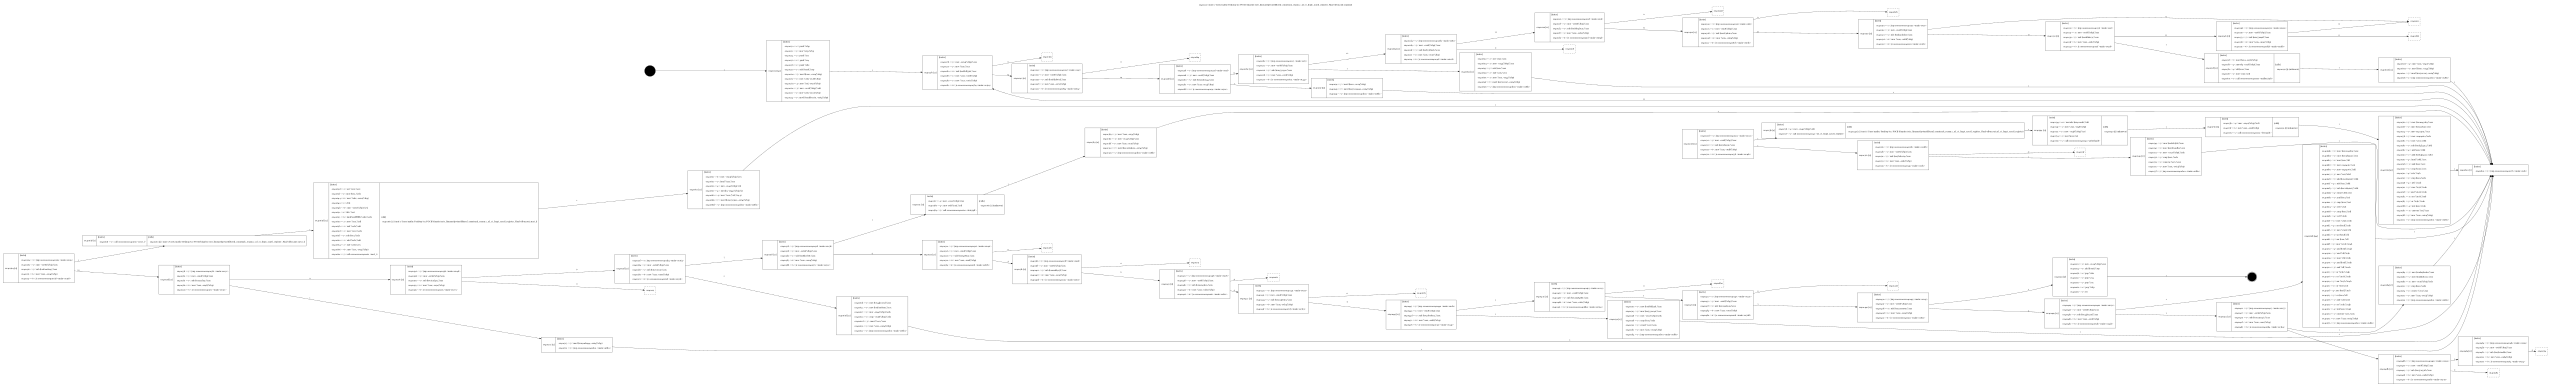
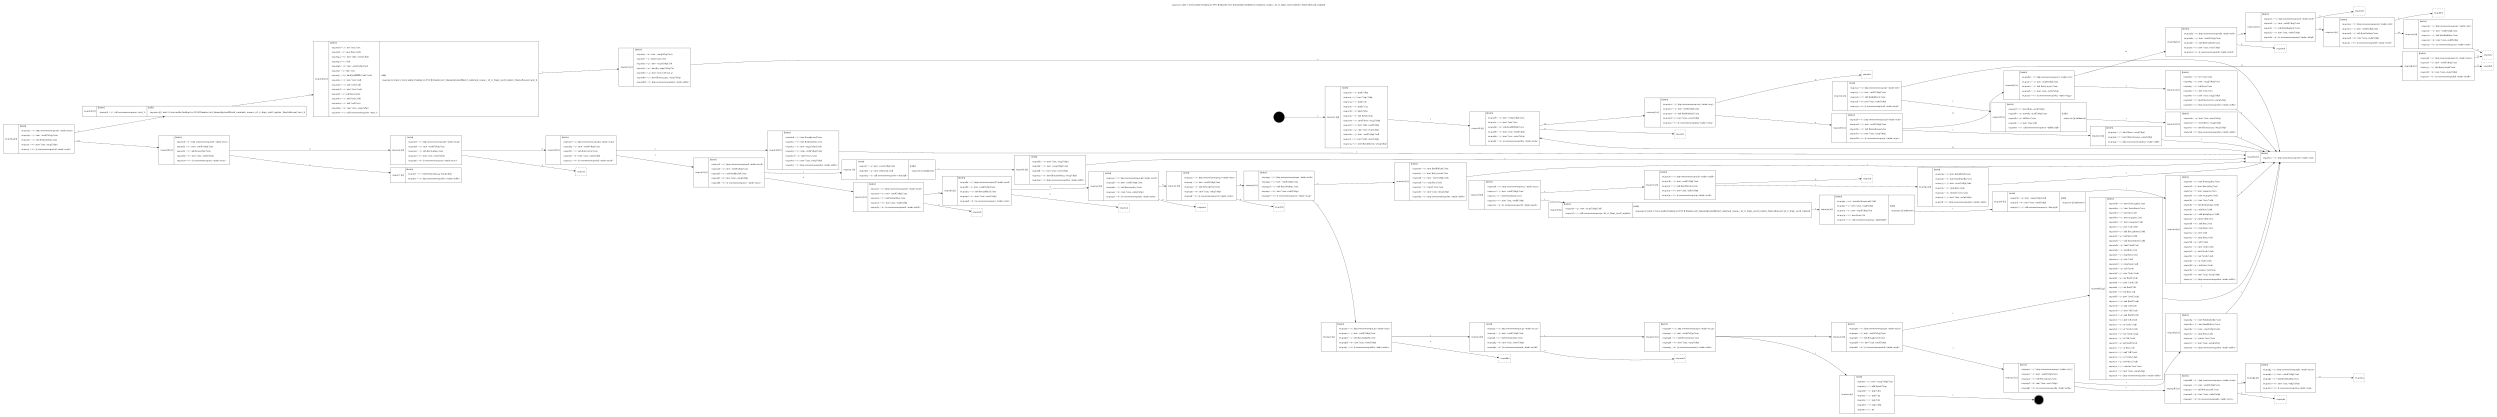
edge "0x401319 [25]" -> "0x401332 [25]": removed, label "12"
edge "0x4017c7 [12]" -> "0x401b01 [5]": removed, label "1"
